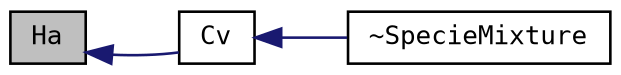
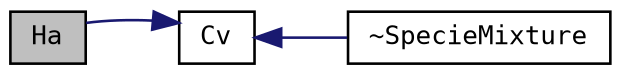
edge "Cv" -> "Ha": reversed
